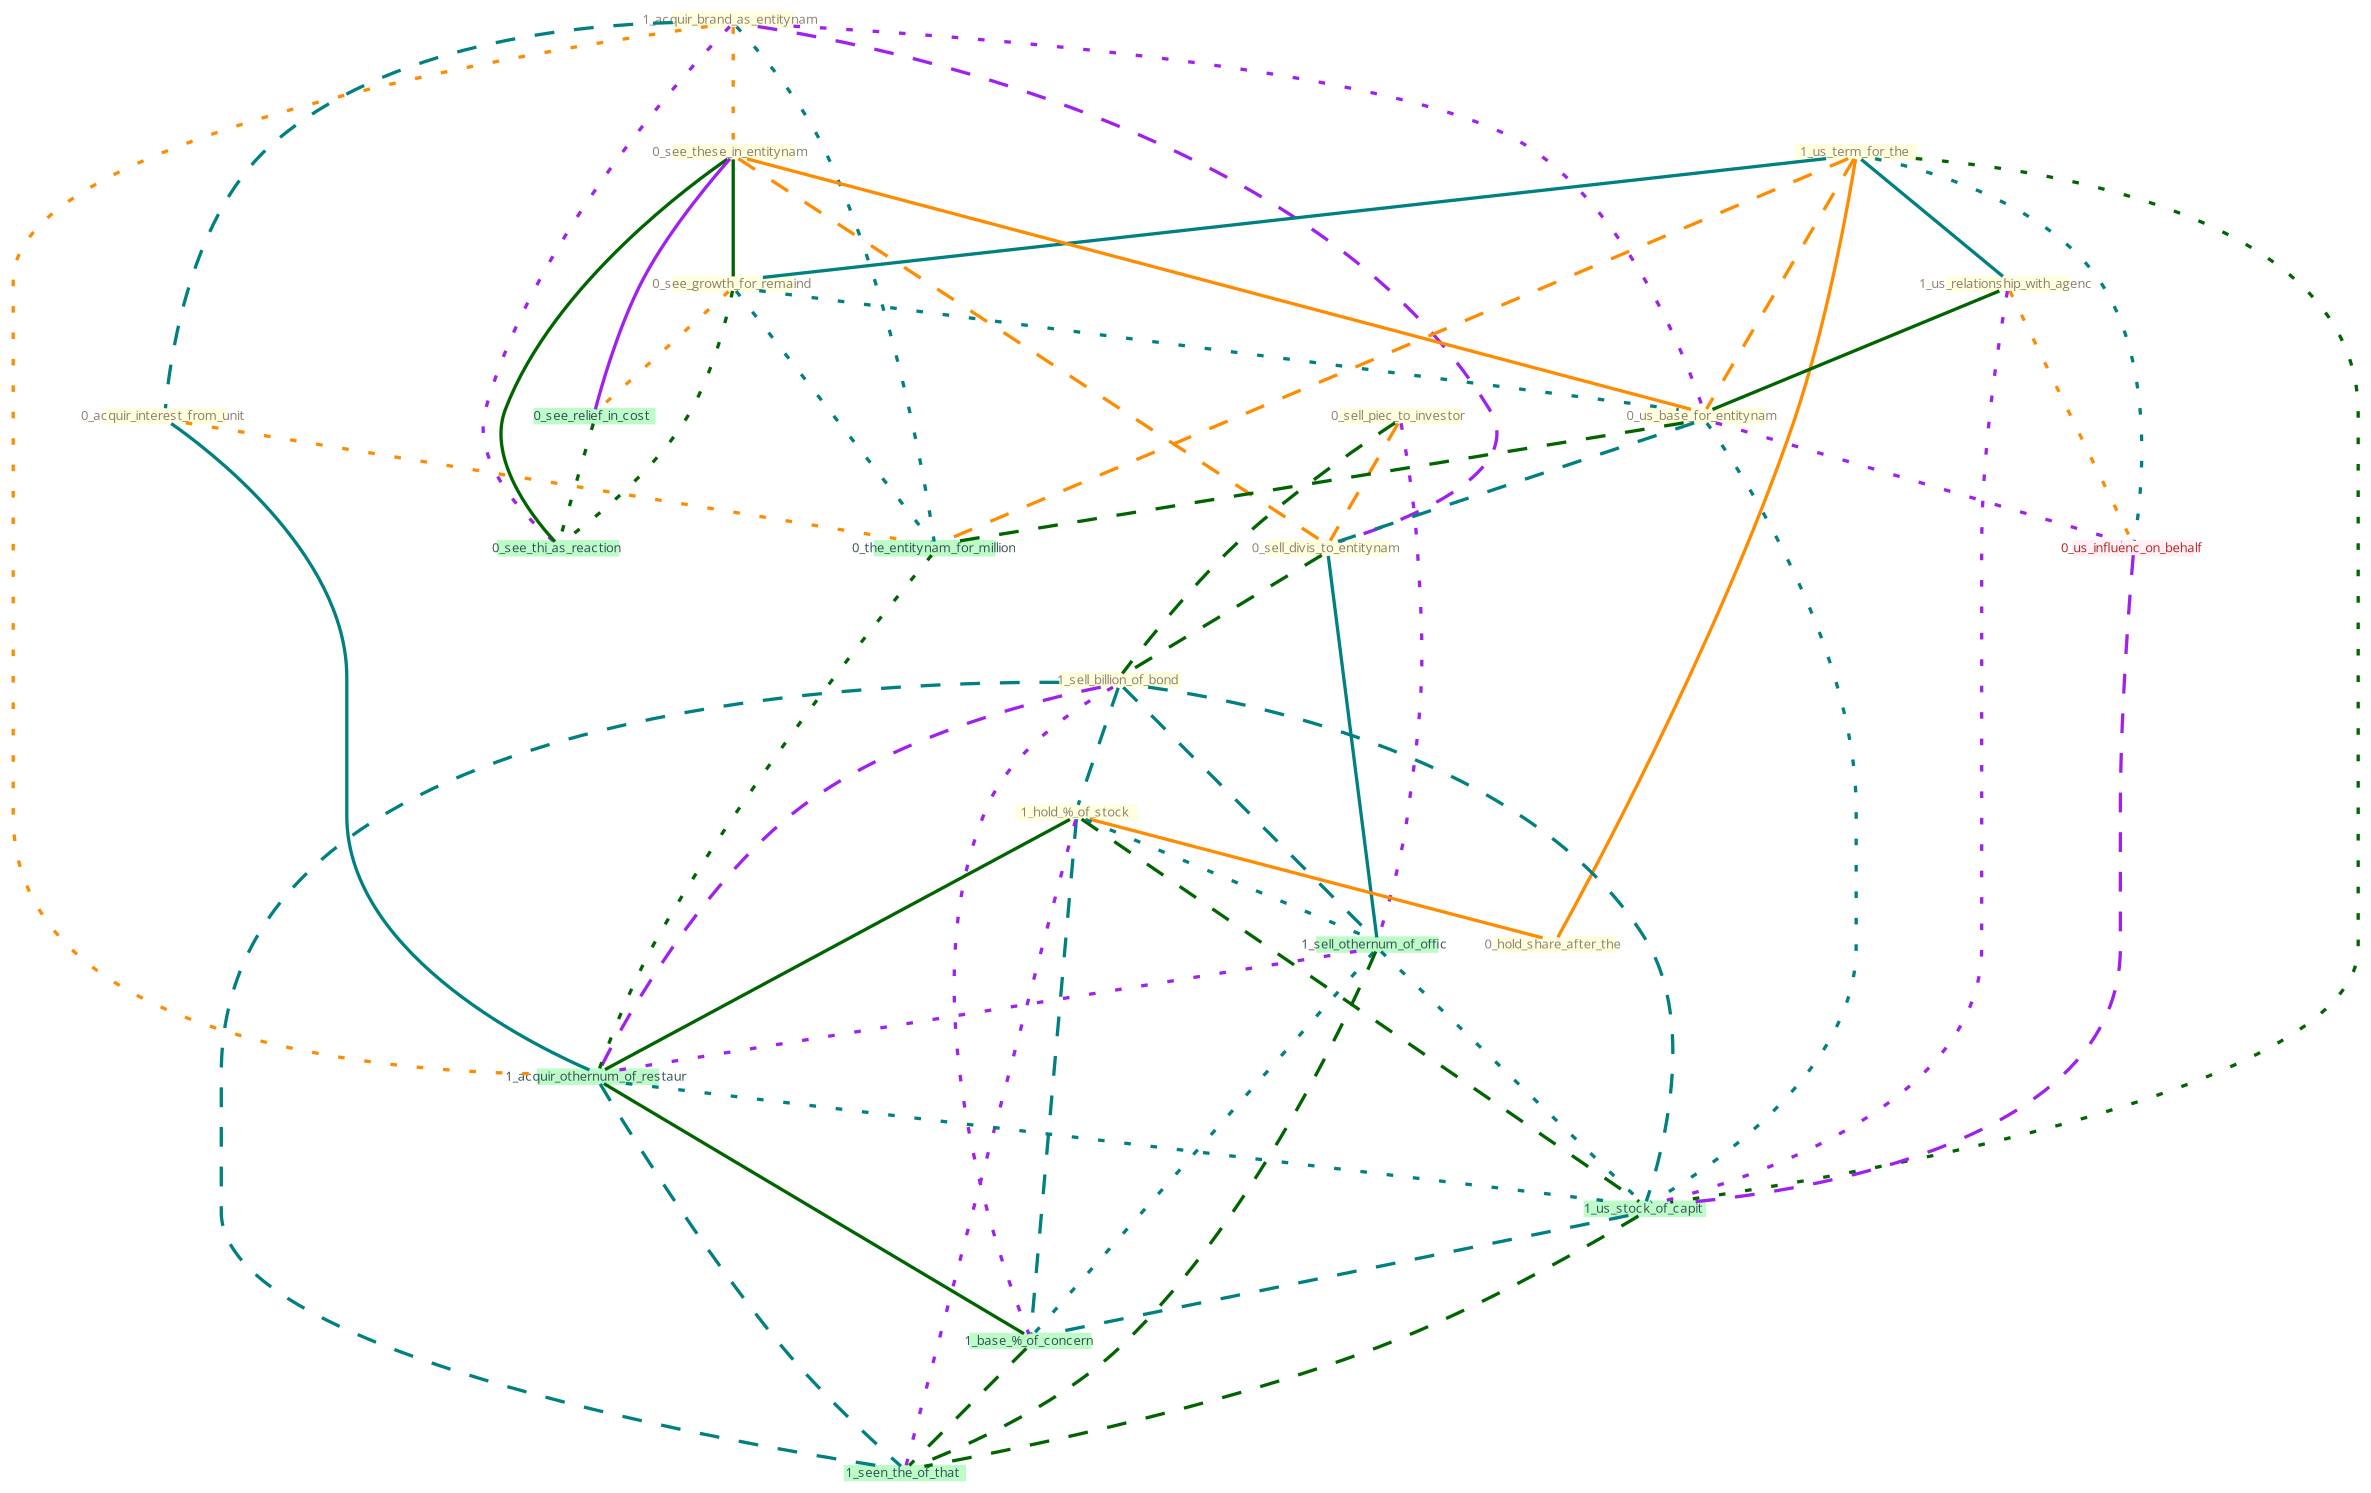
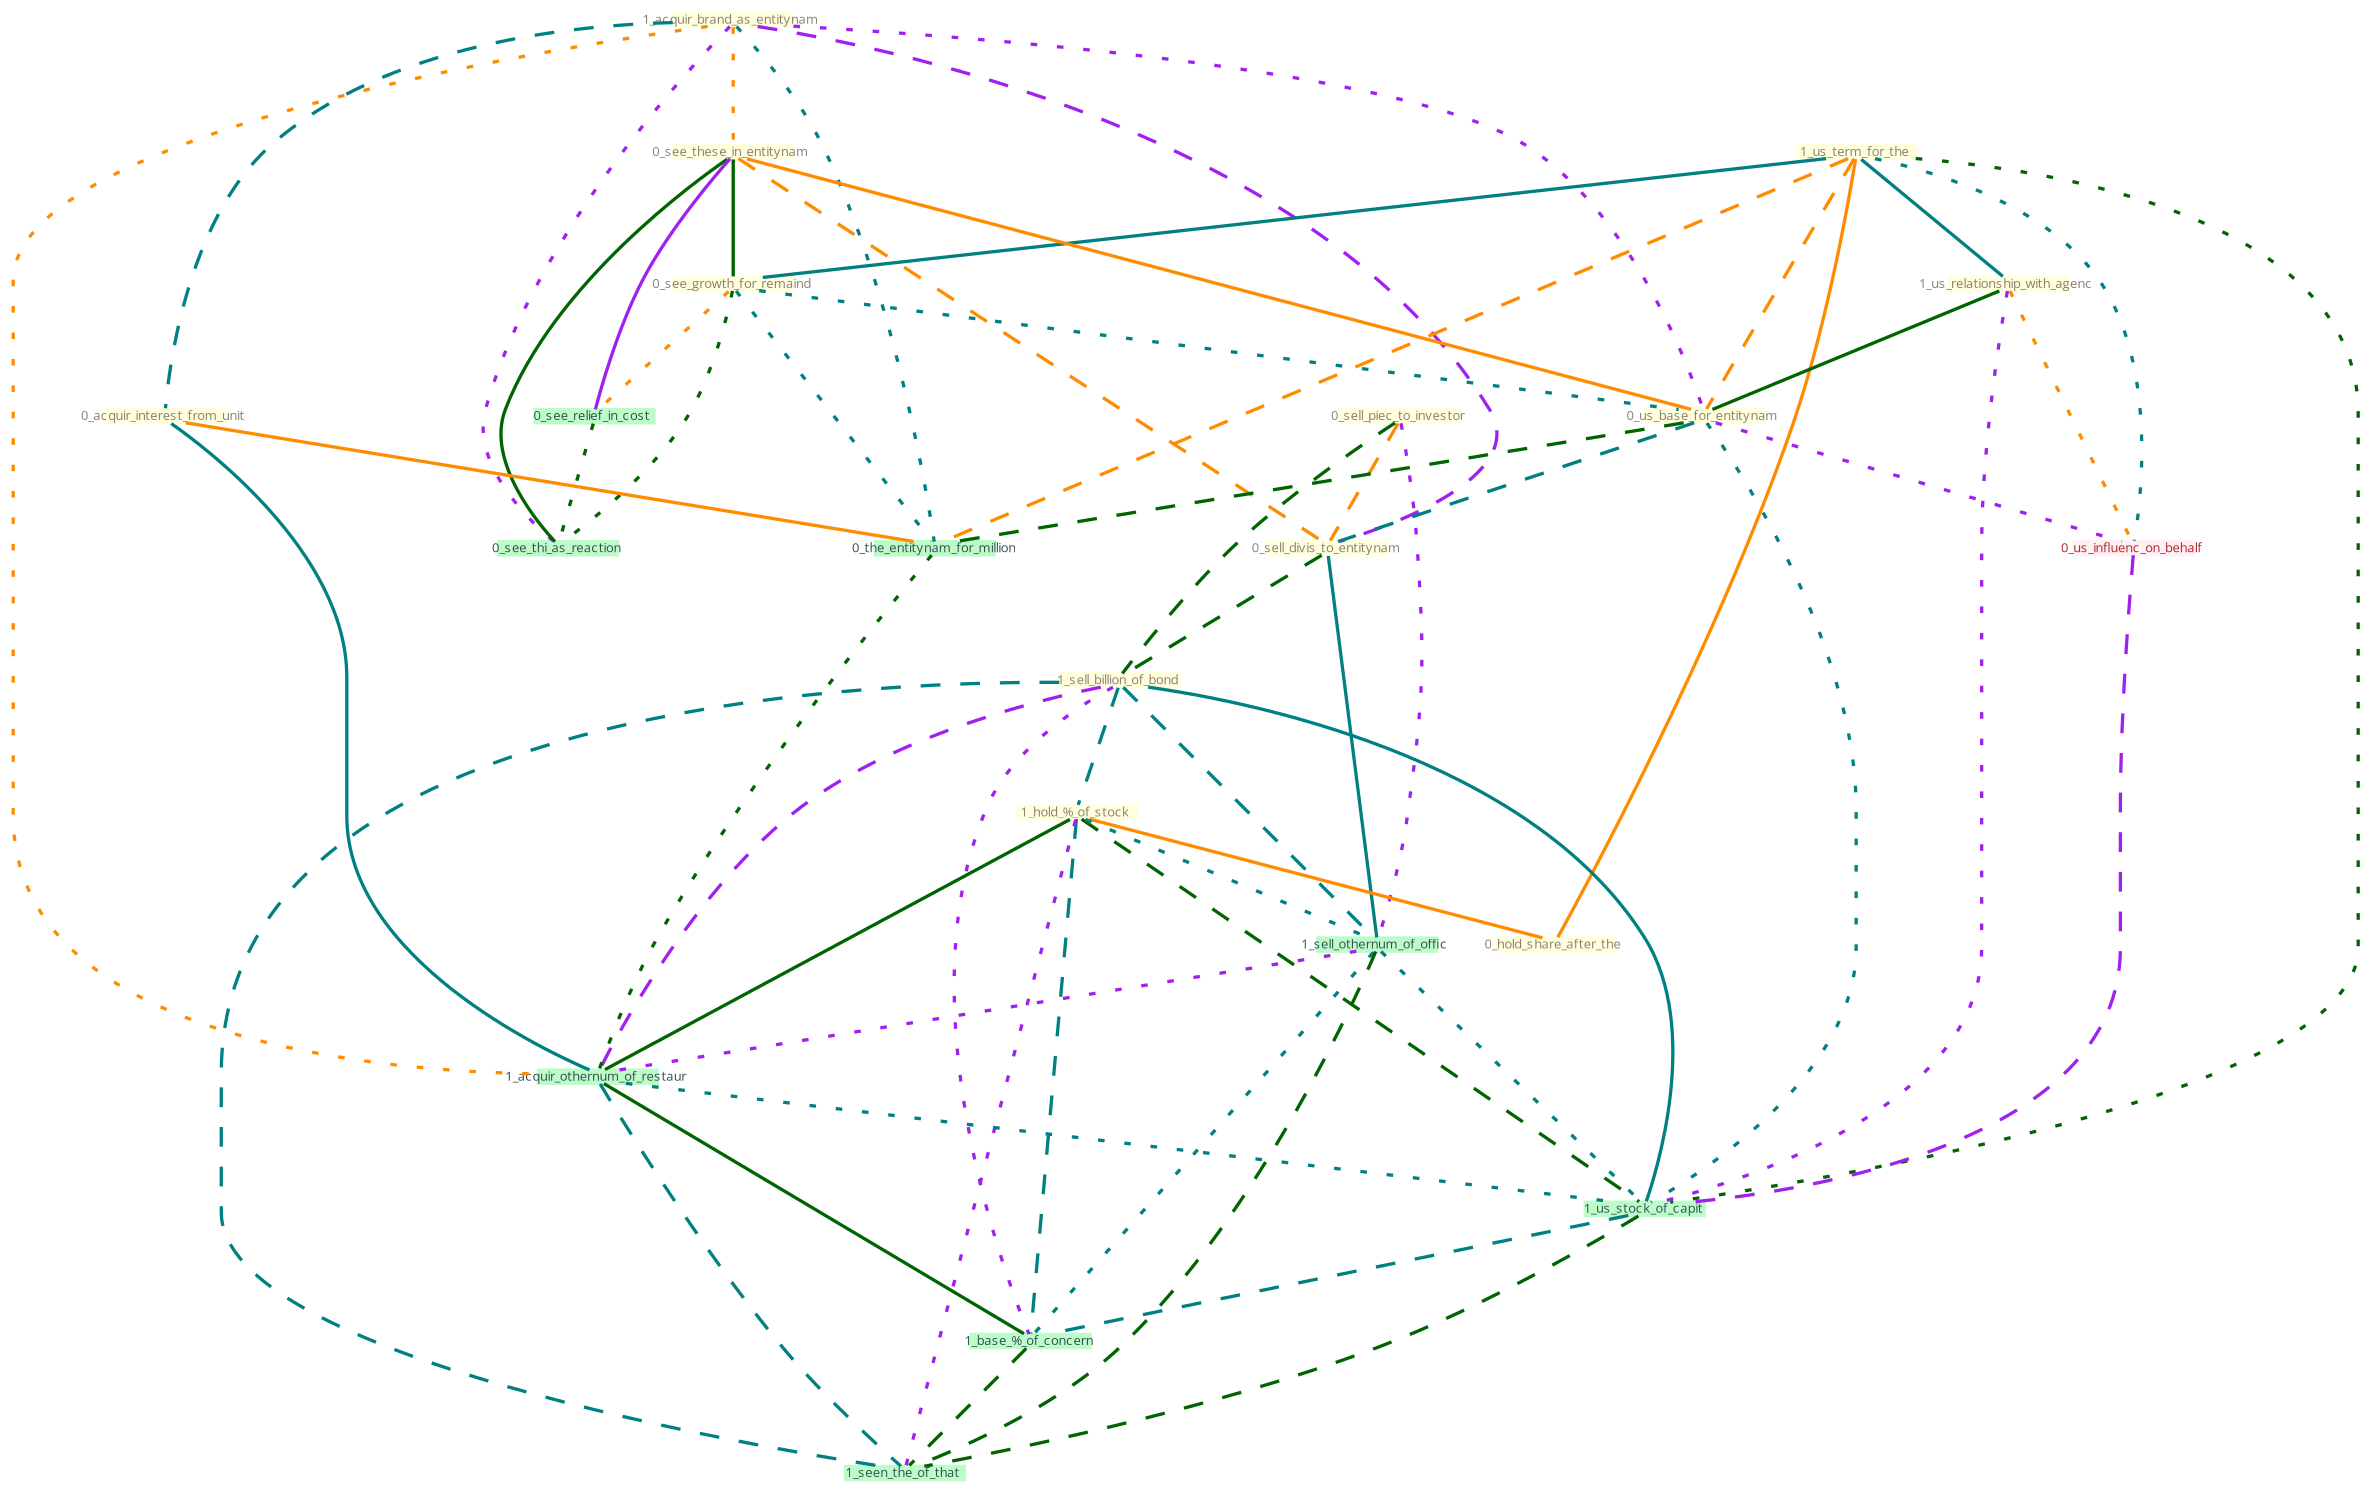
edge "0_acquir_interest_from_unit" -- "0_the_entitynam_for_million": style dotted -> solid
edge "1_sell_billion_of_bond" -- "1_us_stock_of_capit": style dashed -> solid
